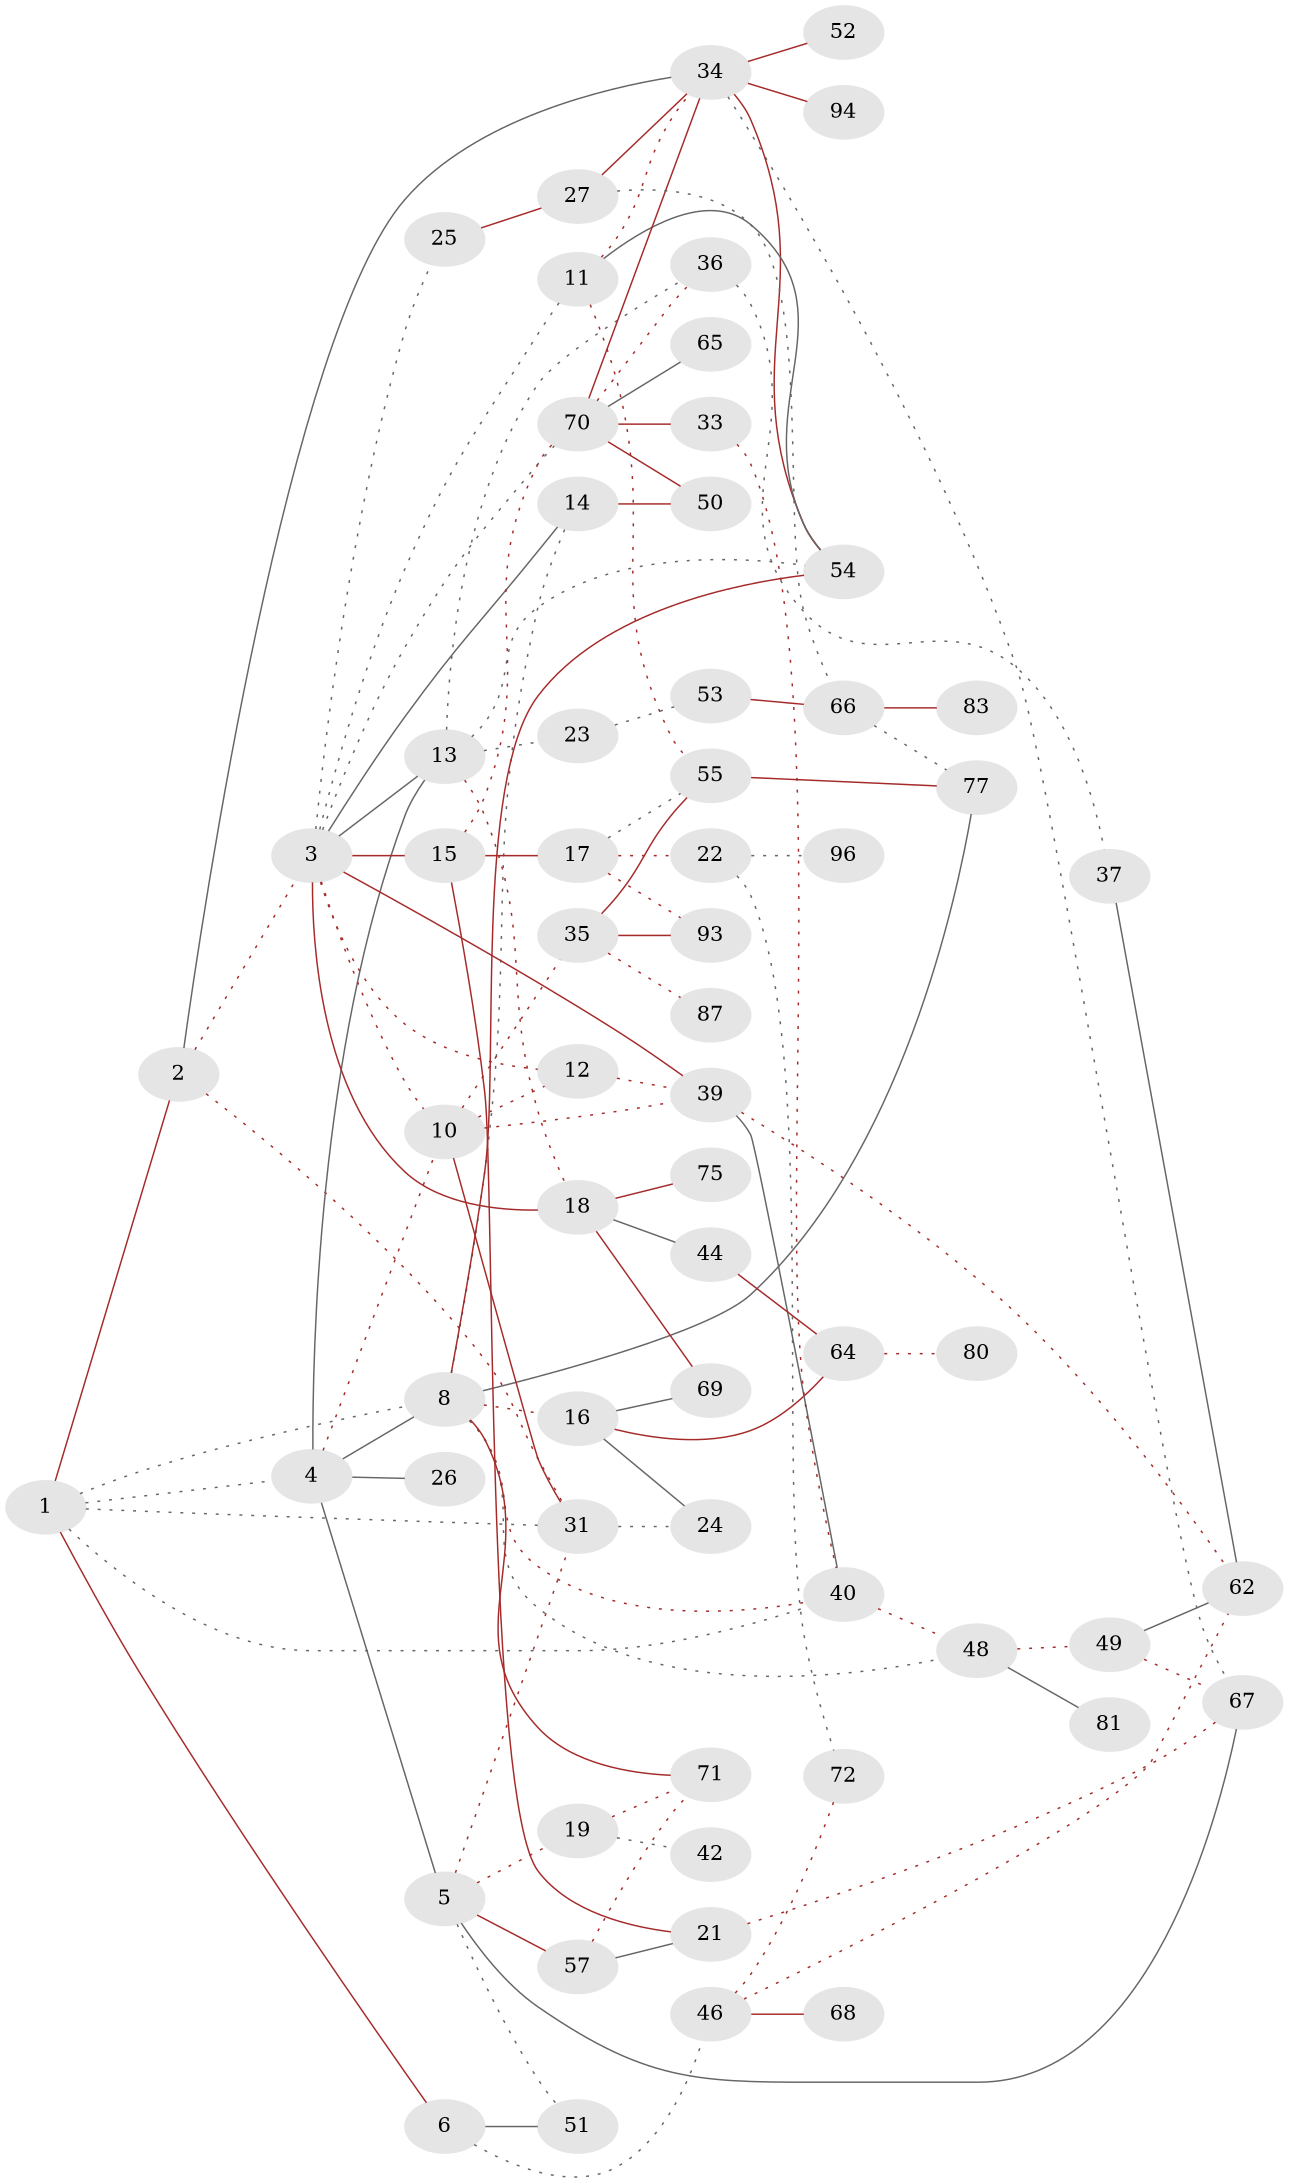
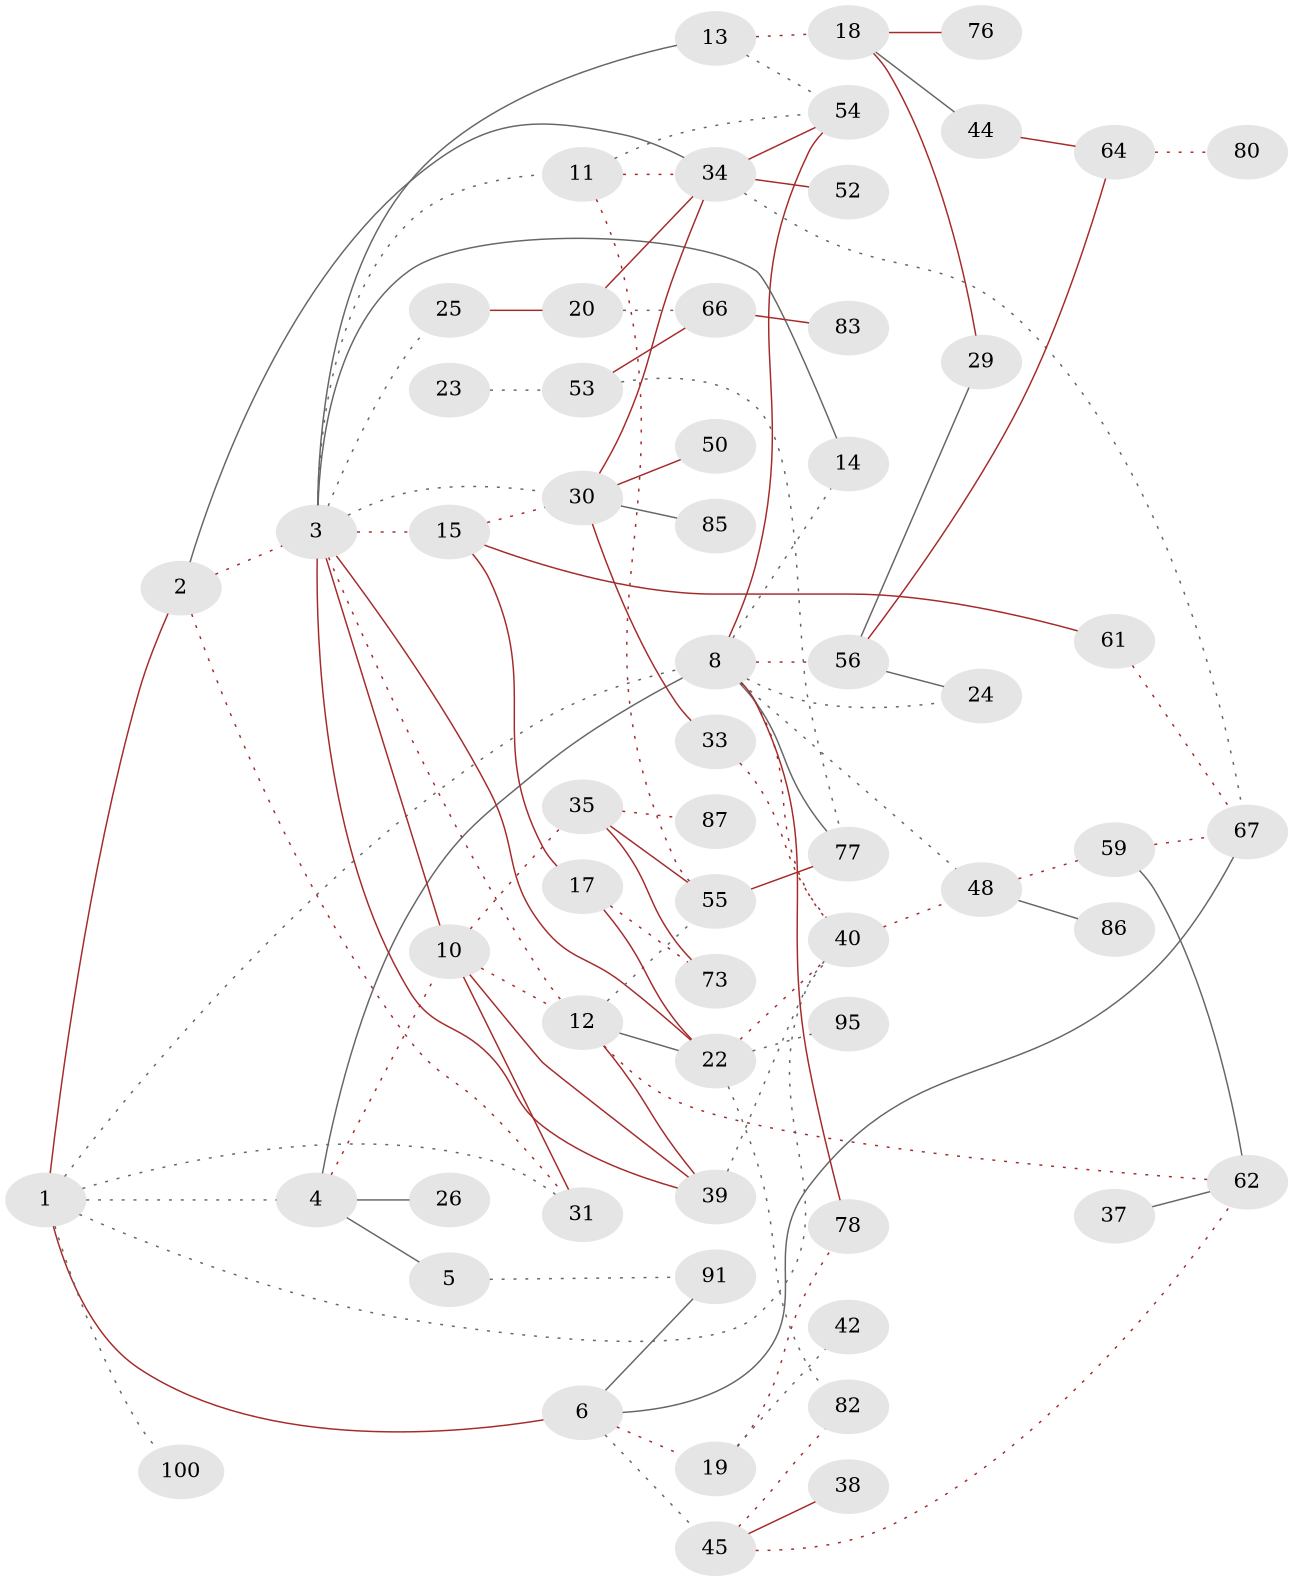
node "94": removed
node "27": label "27" -> "20"
node "36": removed
edge "11" -- "54": style solid -> dotted
node "65": label "65" -> "85"
node "70": label "70" -> "30"
edge "14" -- "50": removed
edge "23" -- "13": removed
edge "66" -- "77": now "53" -- "77"
edge "55" -- "17": now "55" -- "12"
edge "3" -- "15": style solid -> dotted
edge "17" -- "22": style dotted -> solid
node "96": label "96" -> "95"
node "93": label "93" -> "73"
edge "3" -- "10": style dotted -> solid
edge "40" -- "22": added
edge "12" -- "22": added
edge "12" -- "39": style dotted -> solid
edge "3" -- "18": now "3" -- "22"
edge "13" -- "4": removed
edge "39" -- "10": style dotted -> solid
node "75": label "75" -> "76"
edge "39" -- "40": style solid -> dotted
edge "39" -- "62": now "12" -- "62"
node "69": label "69" -> "29"
node "16": label "16" -> "56"
node "100": added
edge "31" -- "24": now "8" -- "24"
node "49": label "49" -> "59"
node "81": label "81" -> "86"
edge "31" -- "5": removed
node "71": label "71" -> "78"
node "72": label "72" -> "82"
edge "19" -- "5": now "19" -- "6"
node "21": label "21" -> "61"
node "57": removed
node "46": label "46" -> "45"
node "68": label "68" -> "38"
edge "67" -- "5": now "67" -- "6"
node "51": label "51" -> "91"
